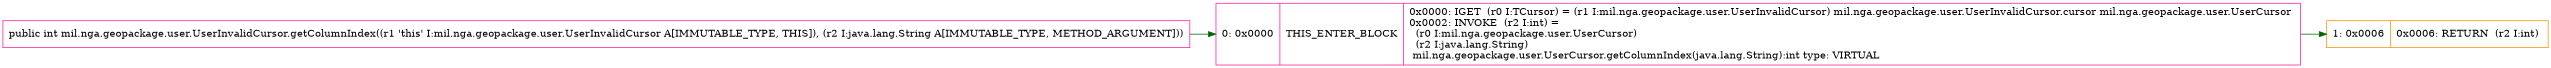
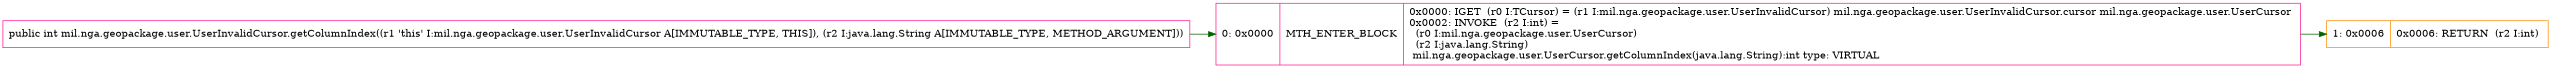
node "0: 0x0000": text "THIS_ENTER_BLOCK" -> "MTH_ENTER_BLOCK"
